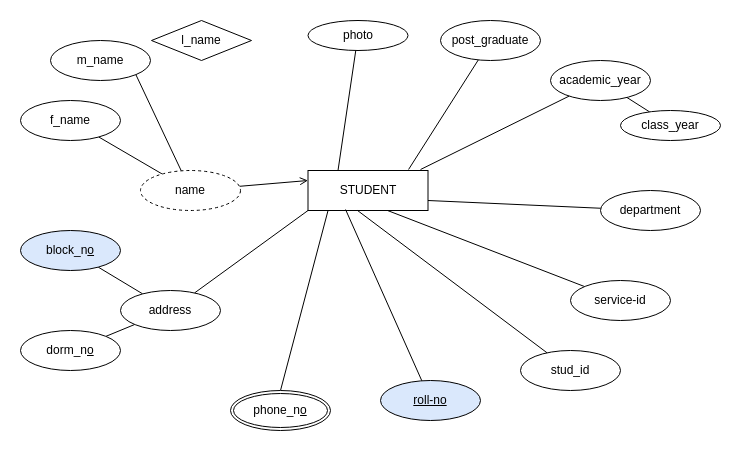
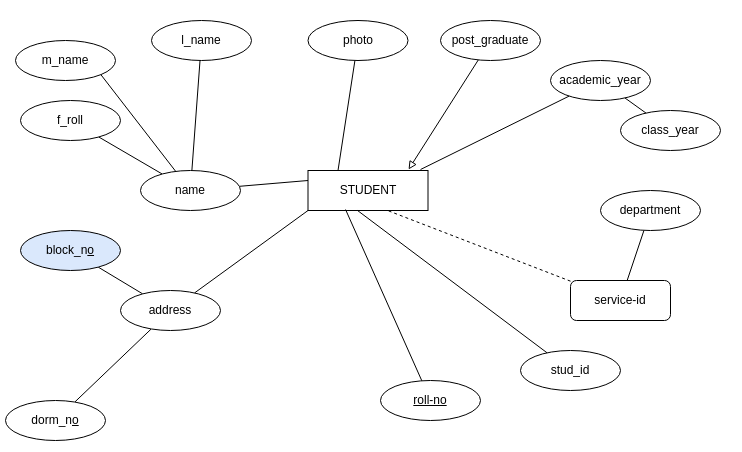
node "photo": size 100x30 -> 100x40
node "l_name": shape diamond -> ellipse
node "m_name": moved (101, 61) -> (66, 61)
edge "l_name" -- "name": added
node "f_name": label "f_name" -> "f_roll"
node "class_year": size 100x30 -> 100x40
edge "post_graduate" -- "STUDENT": arrowhead none -> block
edge "name" -> "STUDENT": arrowhead open -> none
node "name": style dashed -> solid
edge "STUDENT" -- "department": now "service-id" -- "department"
edge "STUDENT" -- "service-id": style solid -> dashed
edge "STUDENT" -- "phone_no": removed
node "service-id": shape ellipse -> rounded rectangle
node "dorm_no": moved (71, 351) -> (56, 421)
node "roll-no": fillcolor #dae8fc -> #ffffff
node "phone_no": removed
